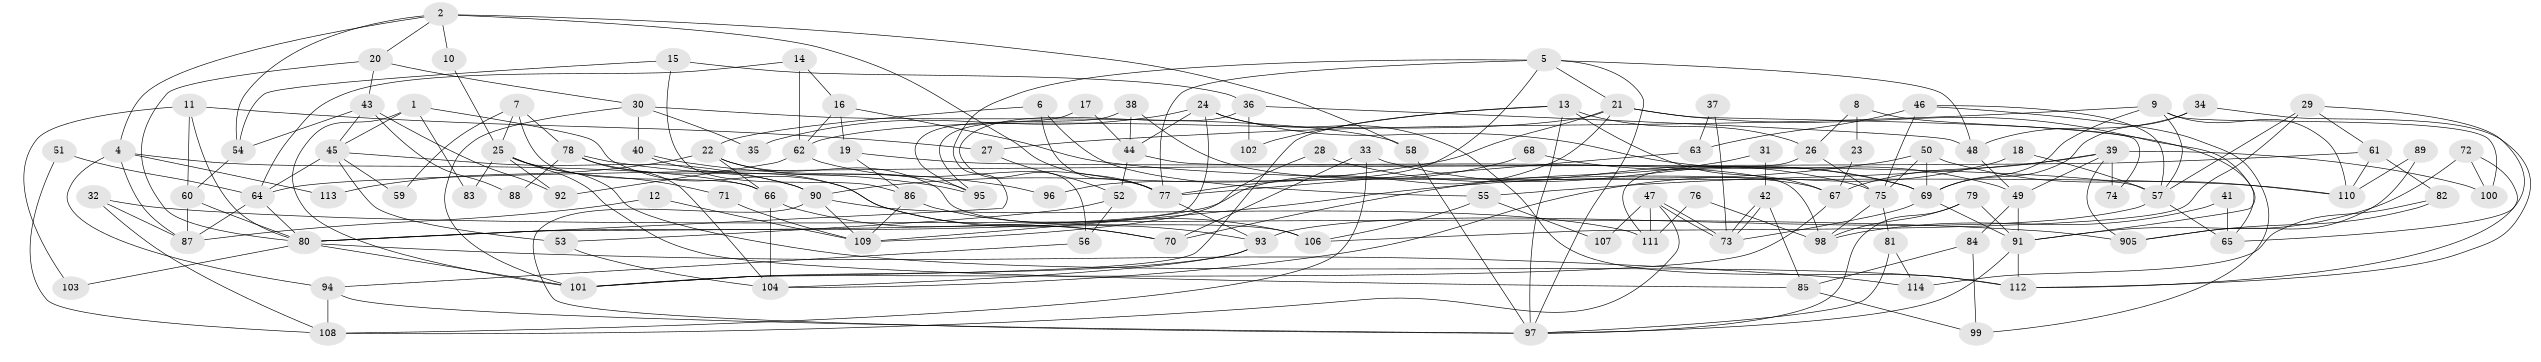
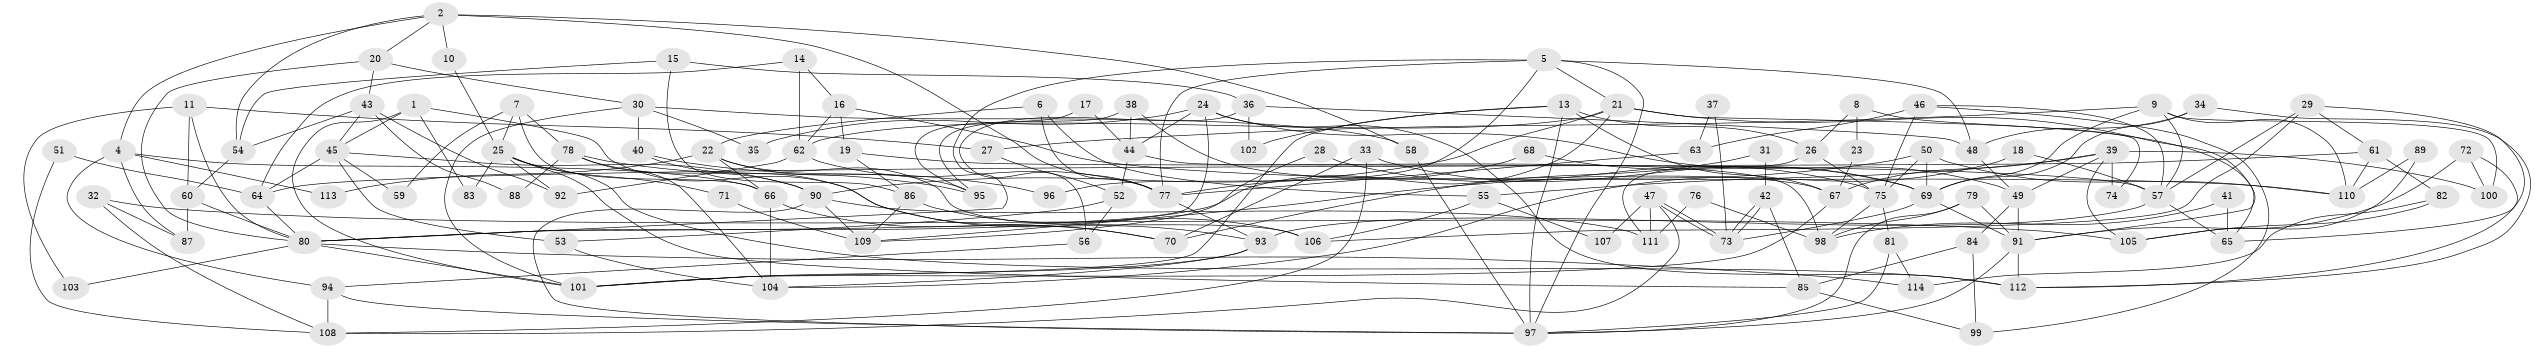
node "12": removed
edge "64" -- "87": removed
node "905": label "905" -> "105"
